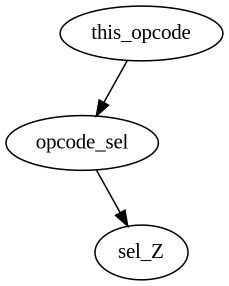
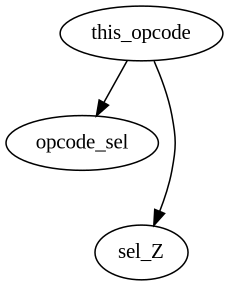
edge "opcode_sel" -> "sel_Z": now "this_opcode" -> "sel_Z"
